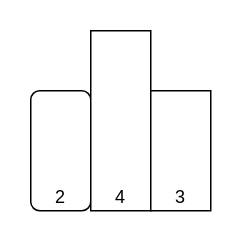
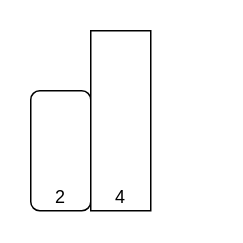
node "3": removed
